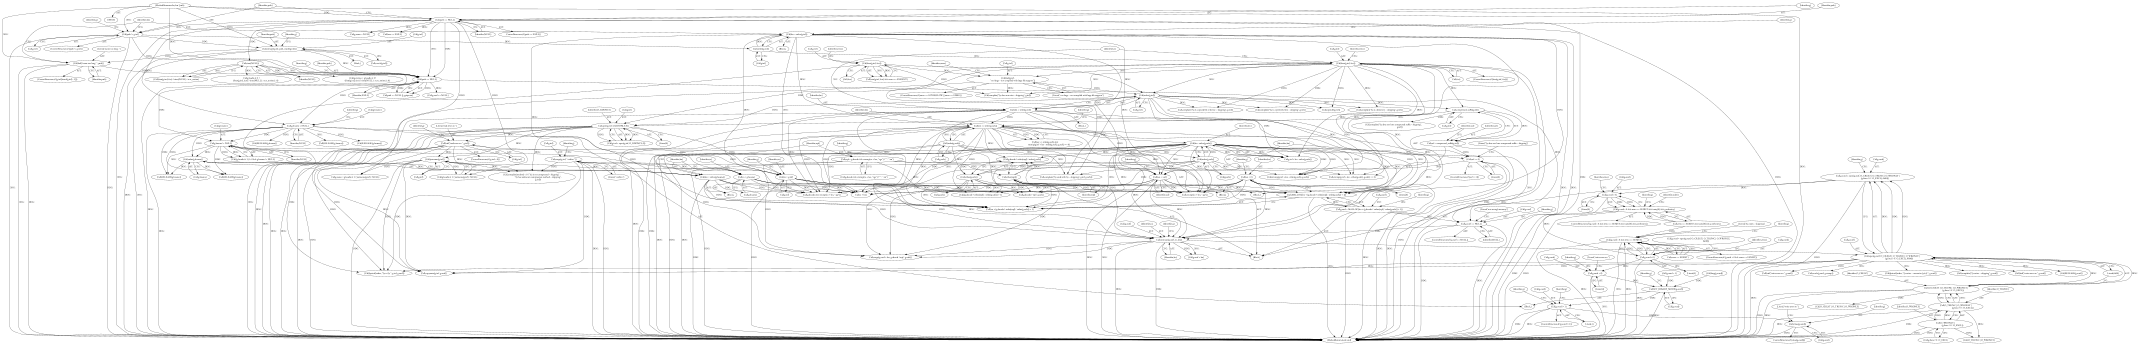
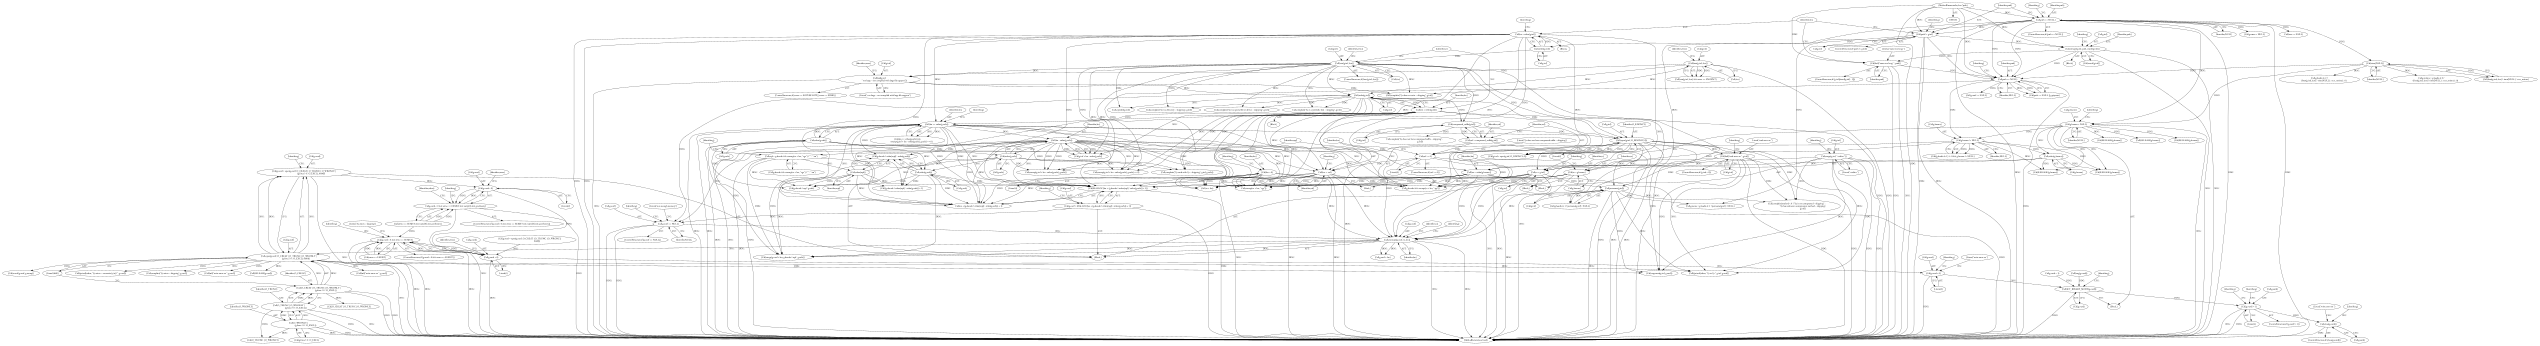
edge "(Call,len = strlen(g.hname))" -> "(Call,strlen(g.hname))": removed, label "CFG:"
edge "(Call,justname(g.inf))" -> "(Call,to = g.inf)": reversed
